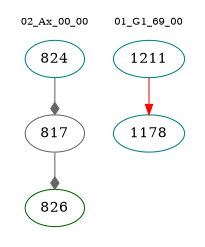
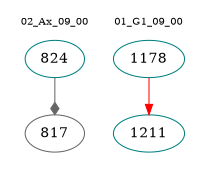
cluster "02_Ax_00_00": label "02_Ax_00_00" -> "02_Ax_09_00"
cluster "01_G1_69_00": label "01_G1_69_00" -> "01_G1_09_00"
edge "1211" -> "1178": reversed
node "826": removed
